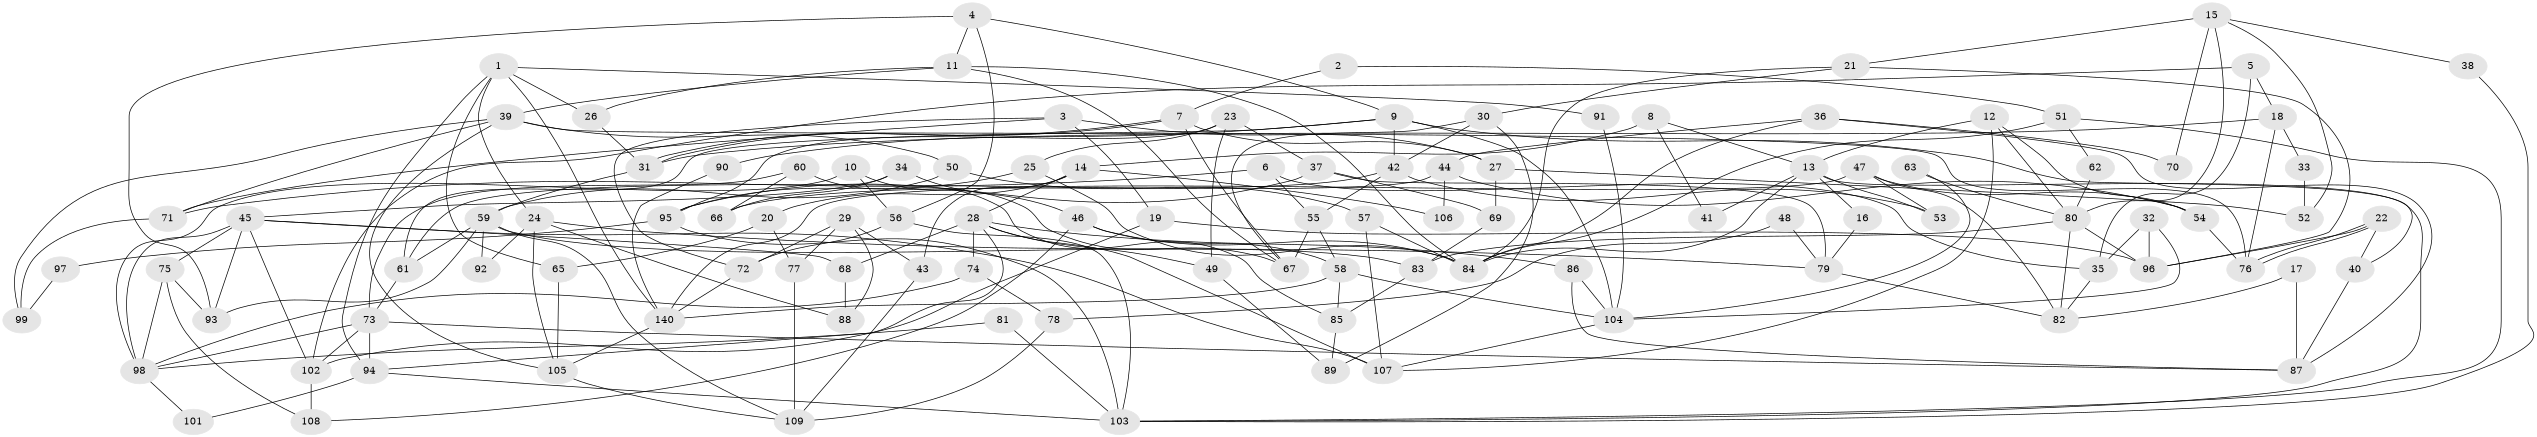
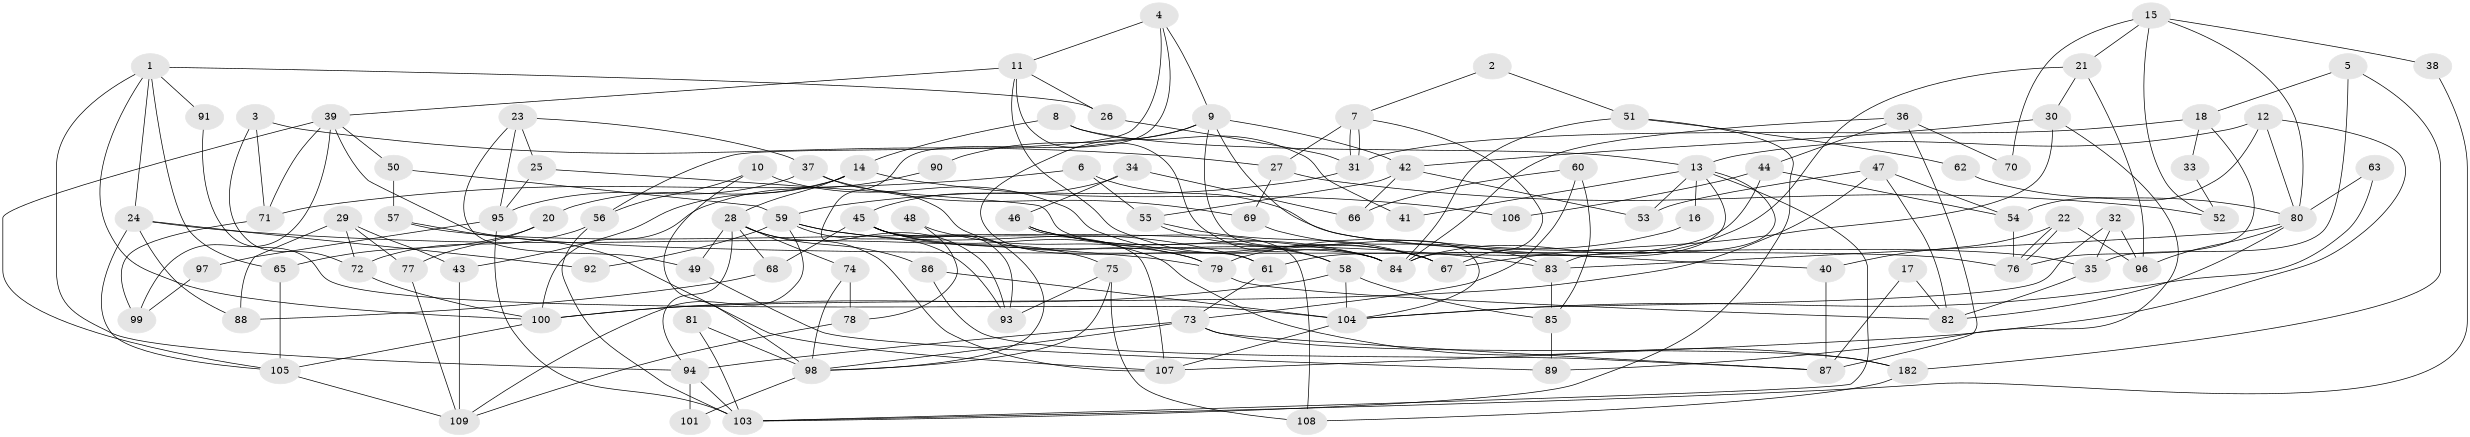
node "19": removed
edge "13" -- "83": added
node "140": label "140" -> "100"
node "102": label "102" -> "182"
